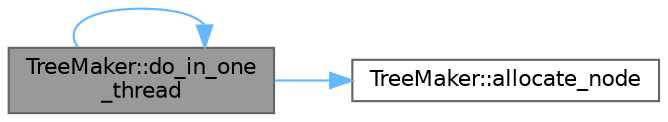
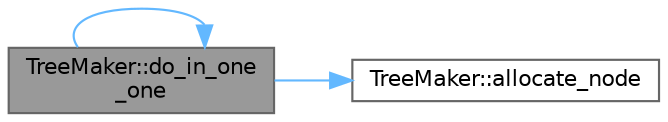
node "TreeMaker::do_in_one _thread": label "TreeMaker::do_in_one _thread" -> "TreeMaker::do_in_one _one"
